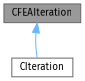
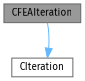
edge "CIteration" -> "CFEAIteration": reversed
